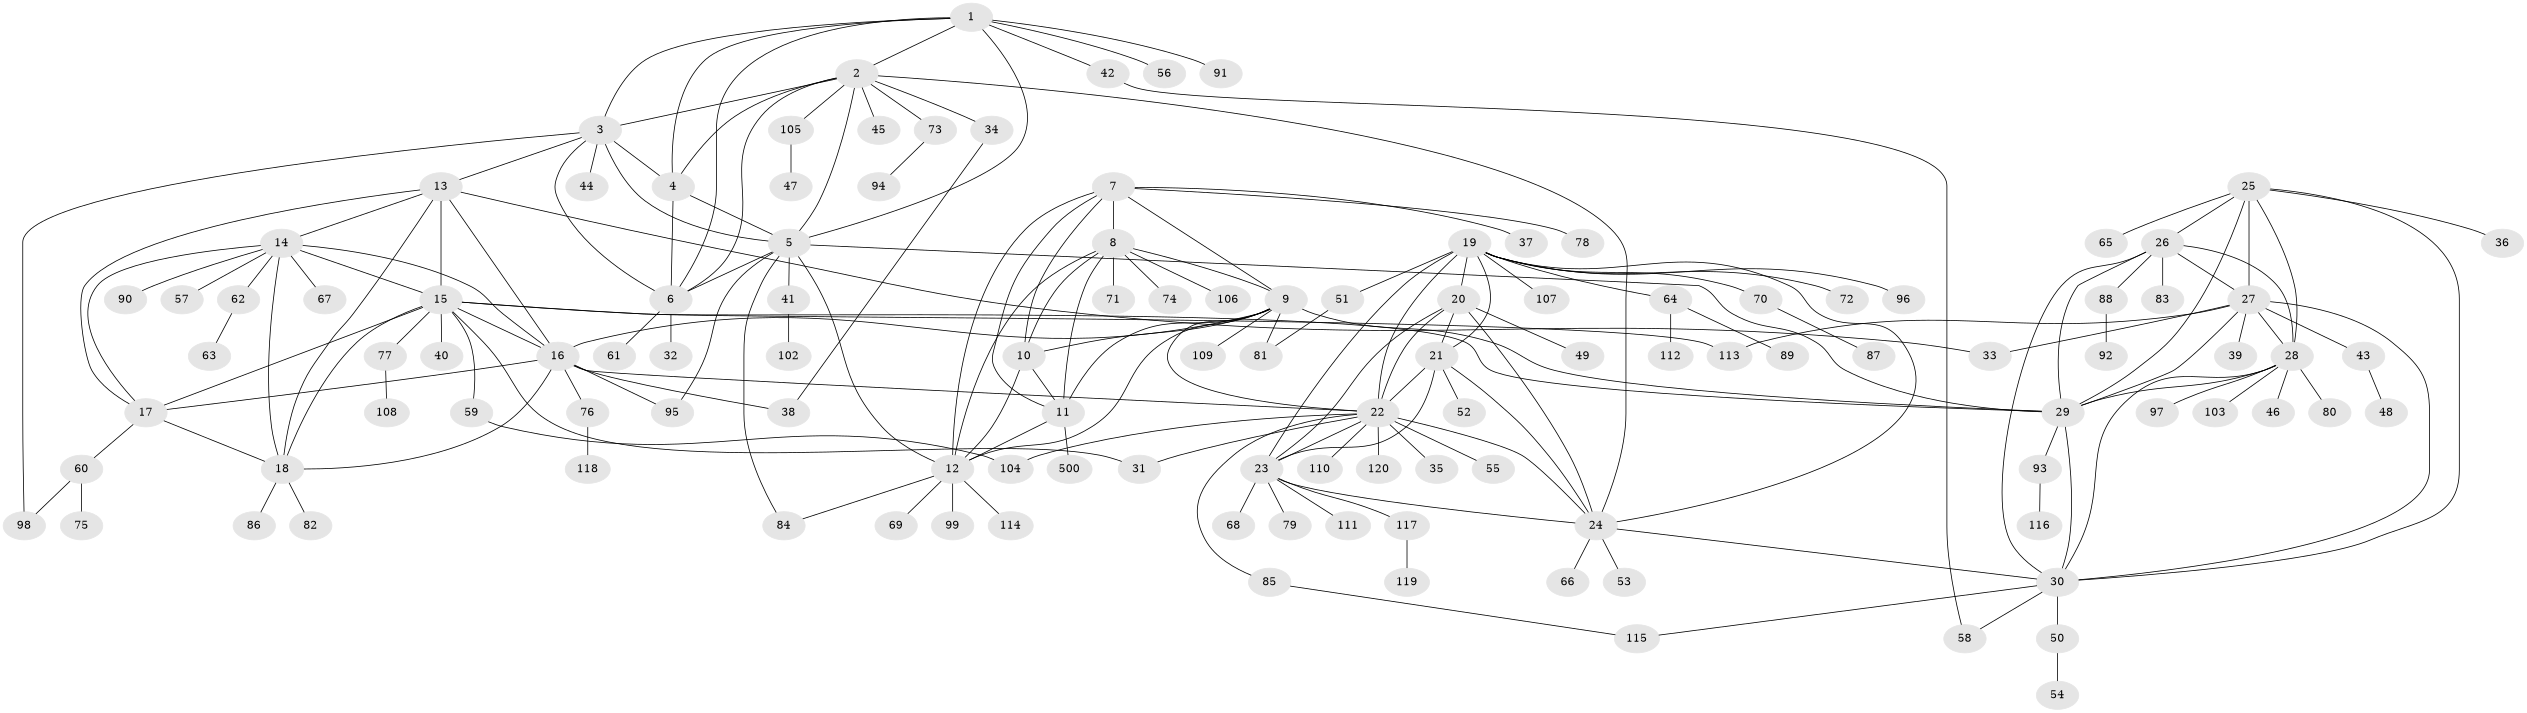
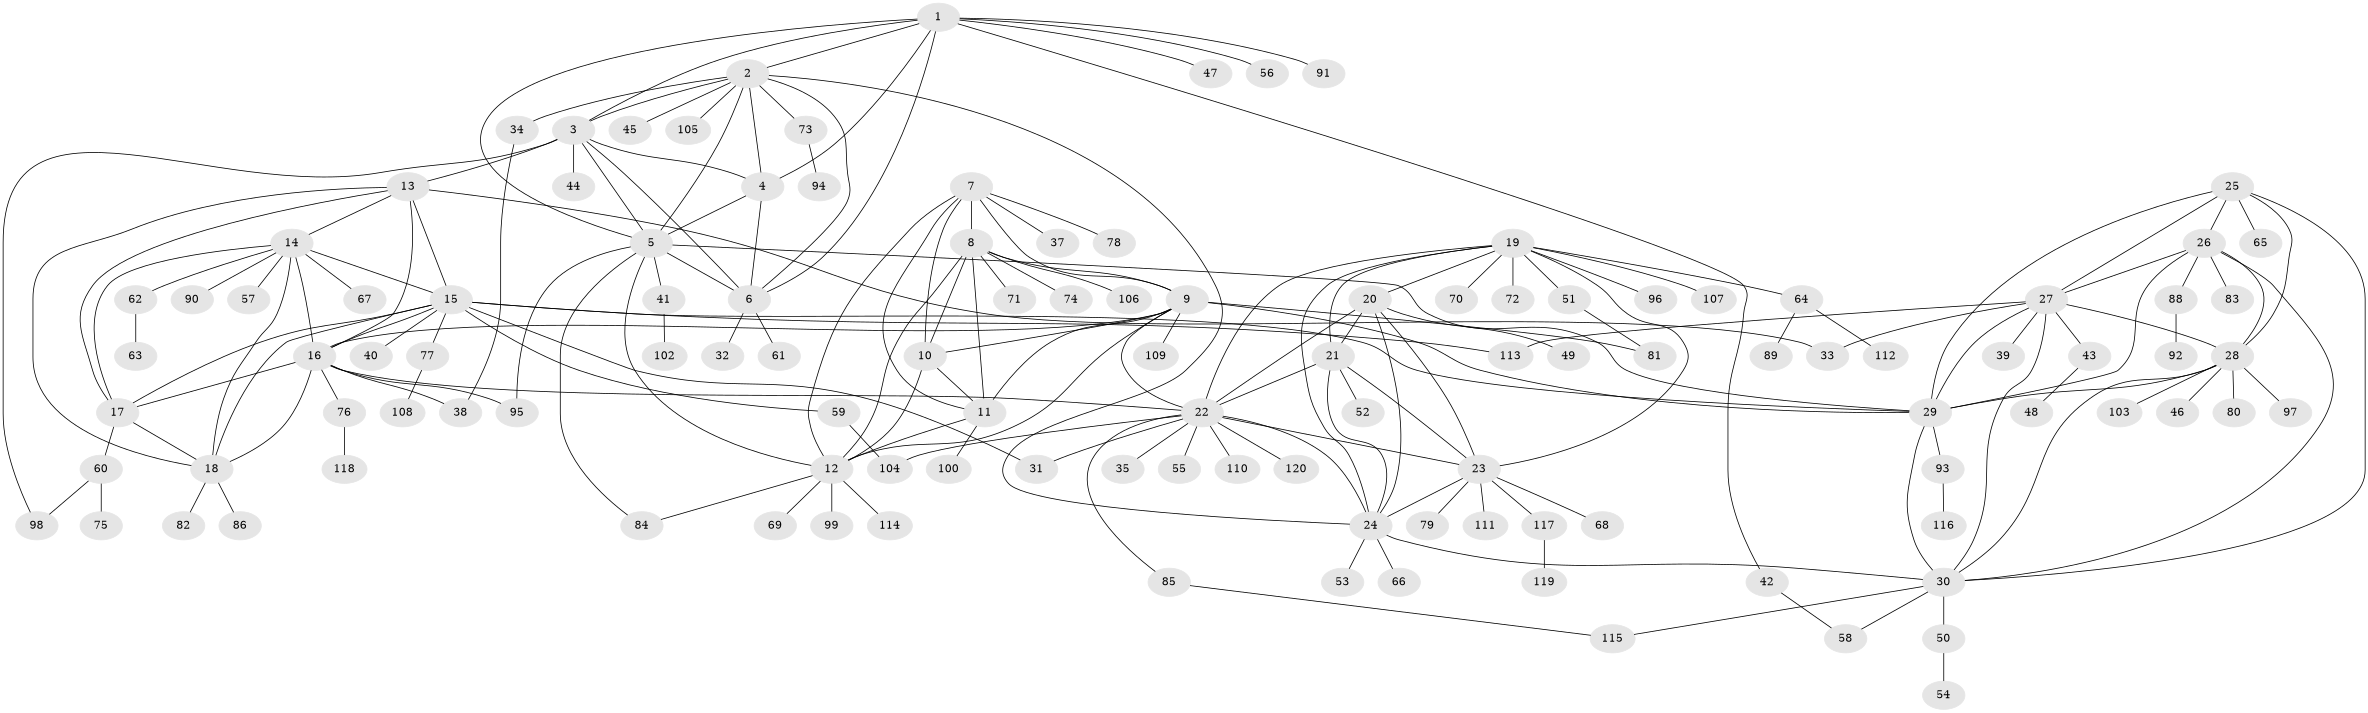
edge "105" -- "47": now "1" -- "47"
node "36": removed
node "87": removed
node "500": label "500" -> "100"
